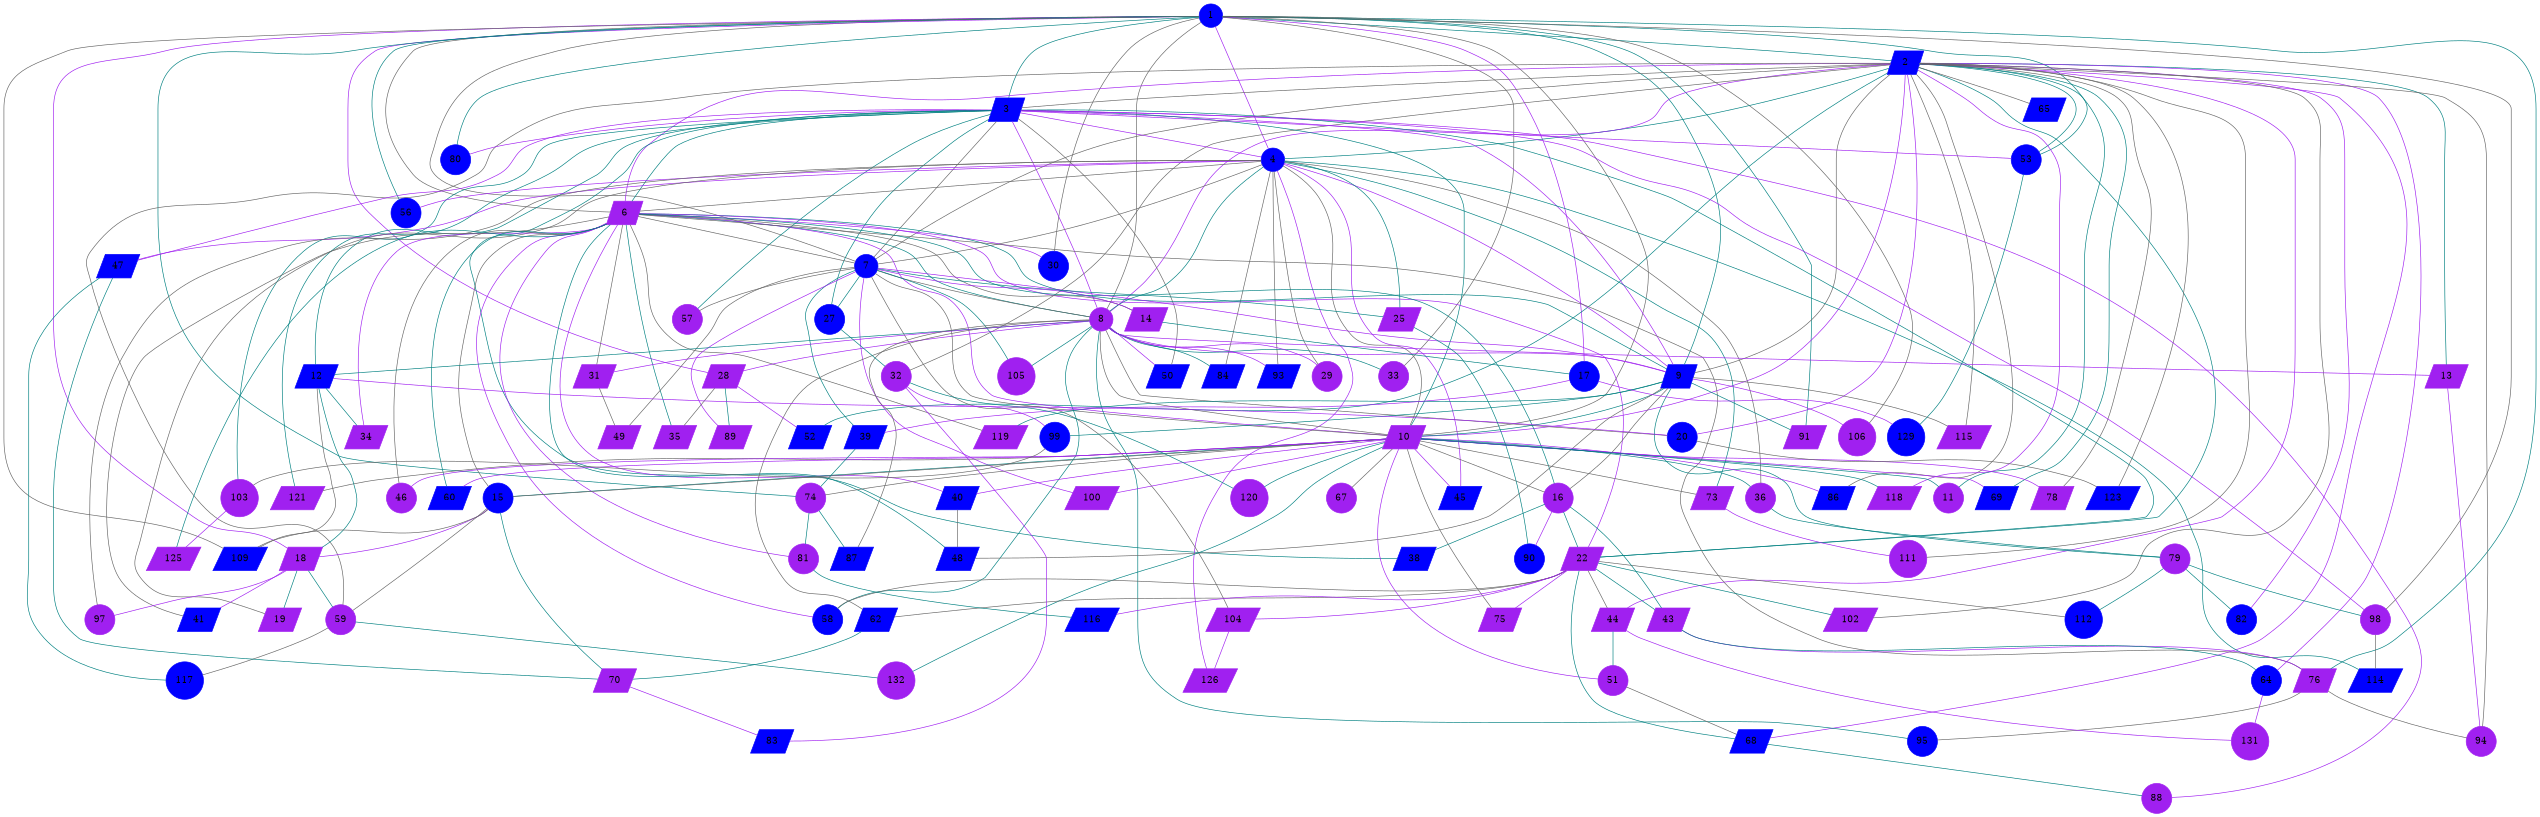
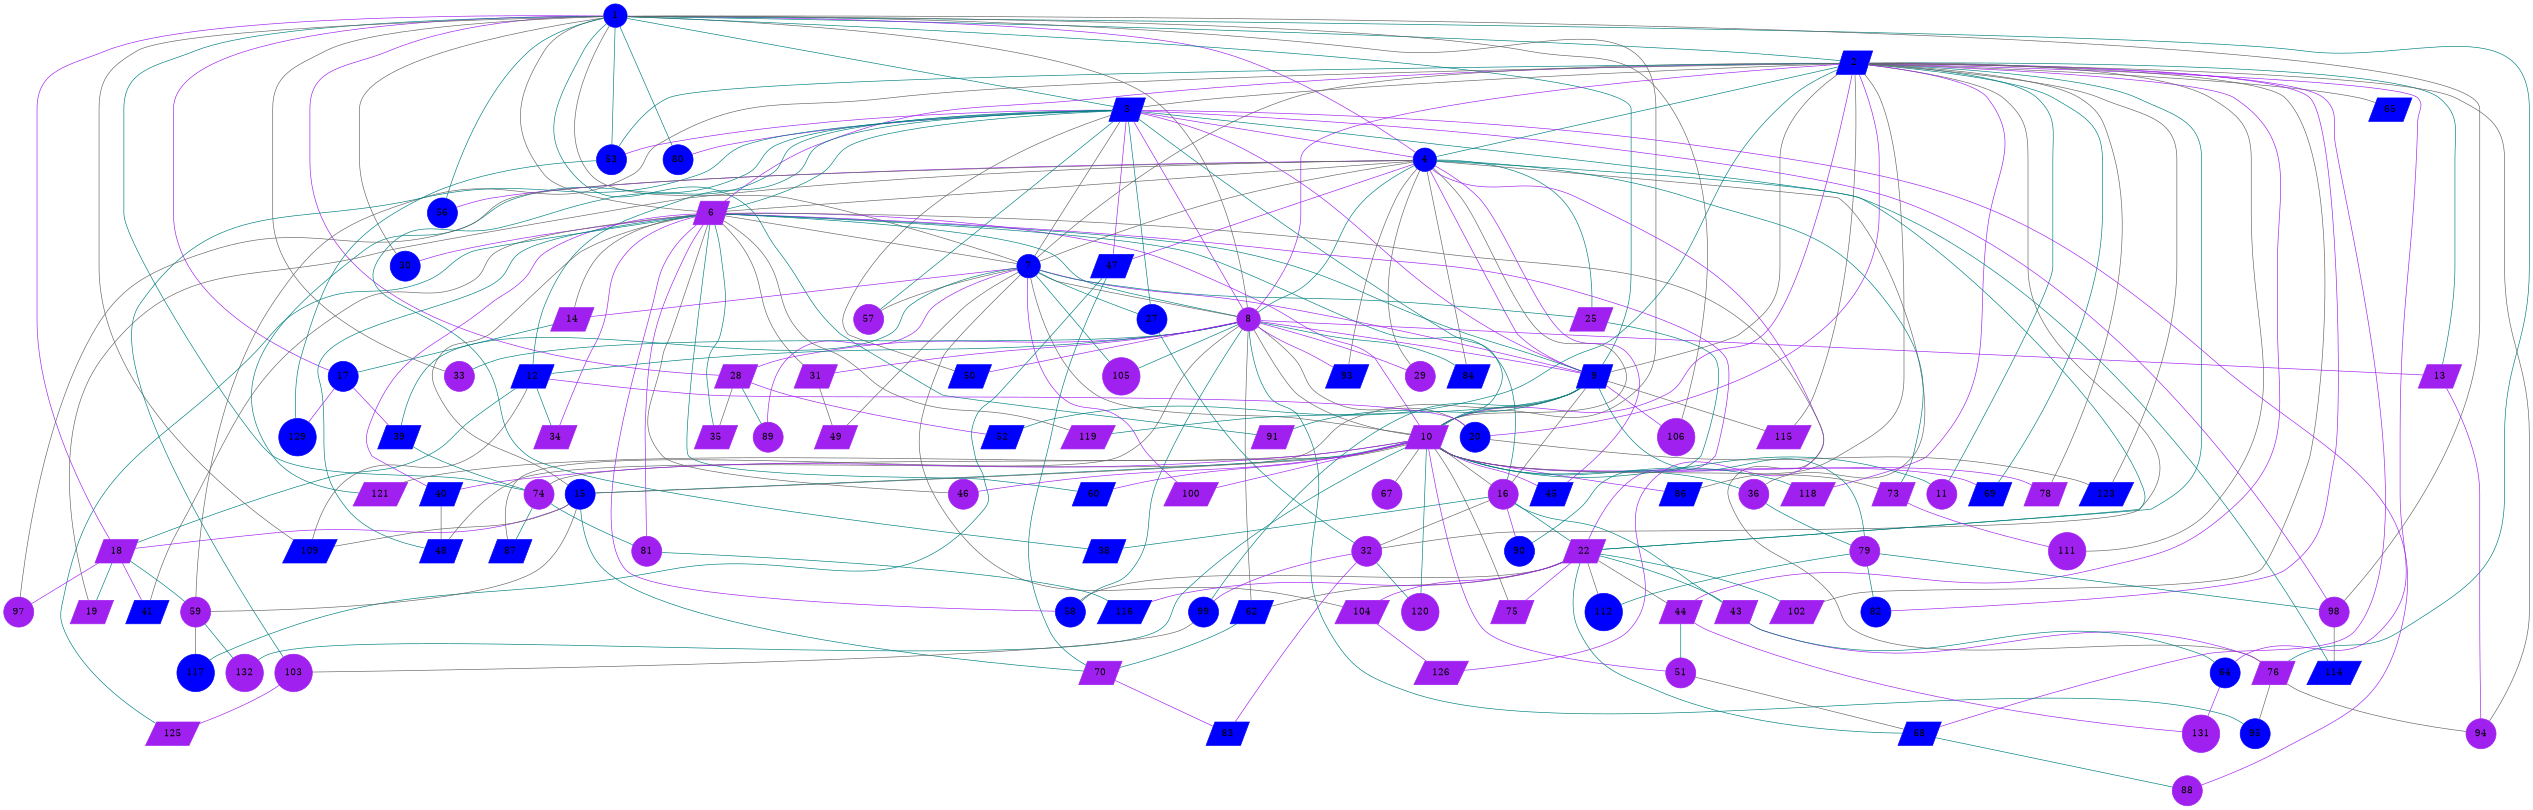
node "89": shape parallelogram -> circle
edge "16" -- "32": added
